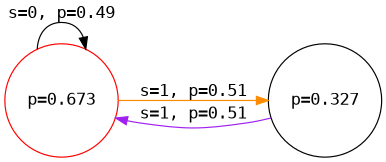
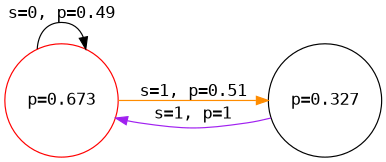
edge "p=0.327" -> "p=0.673": label "s=1, p=0.51" -> "s=1, p=1"
